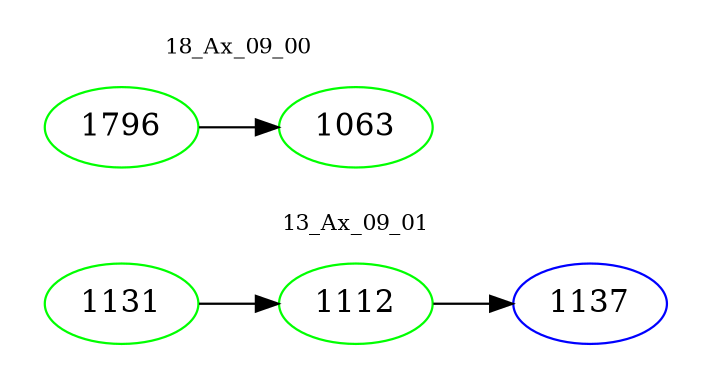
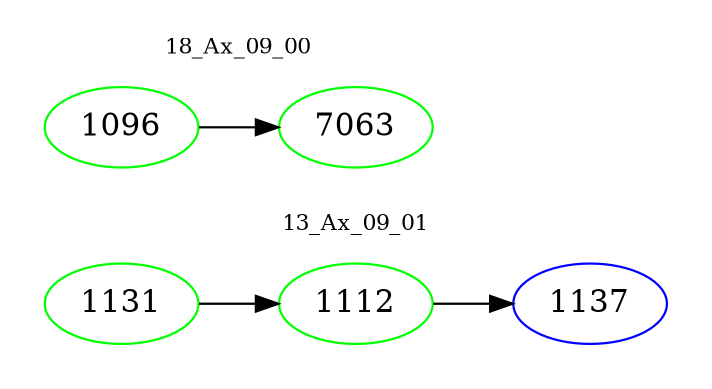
node "1796": label "1796" -> "1096"
node "1063": label "1063" -> "7063"
